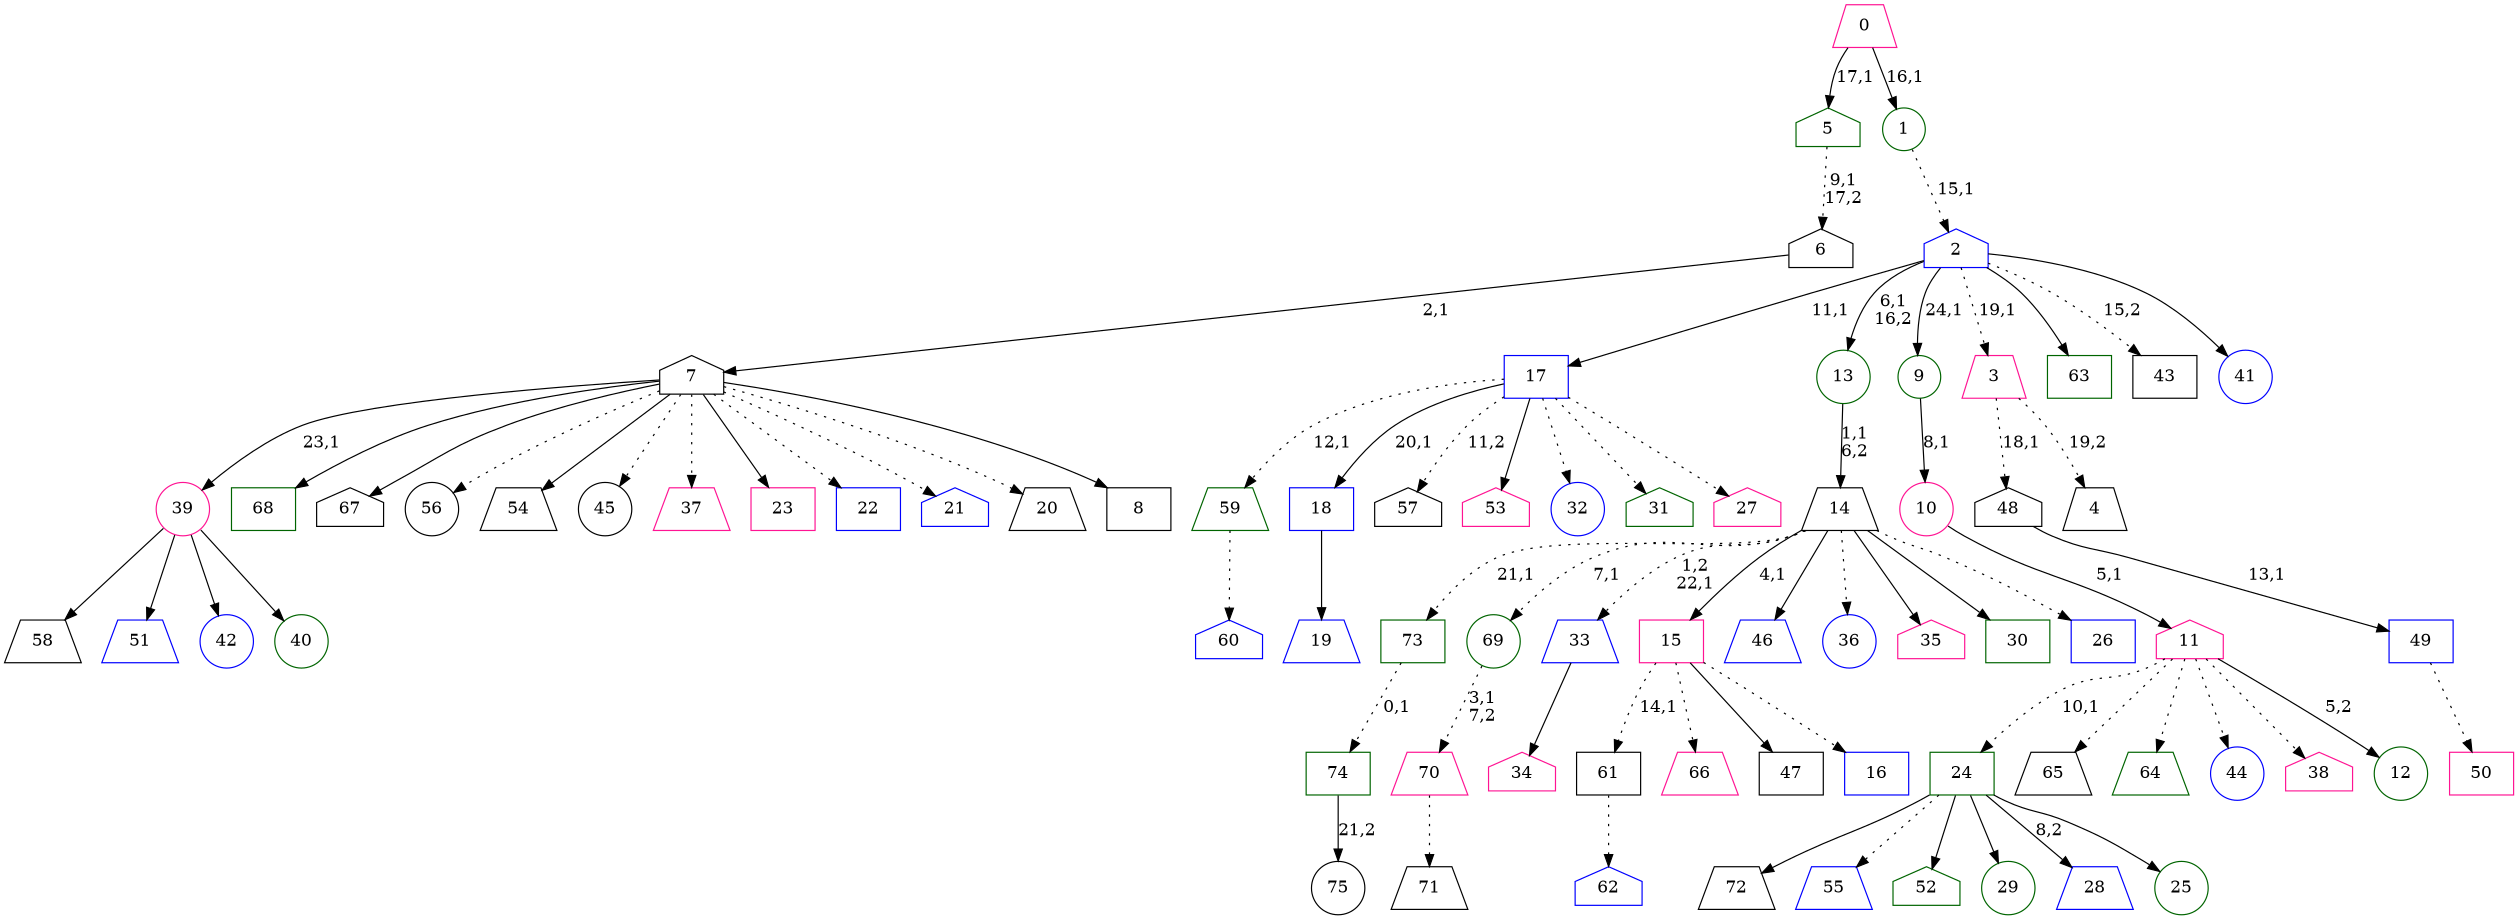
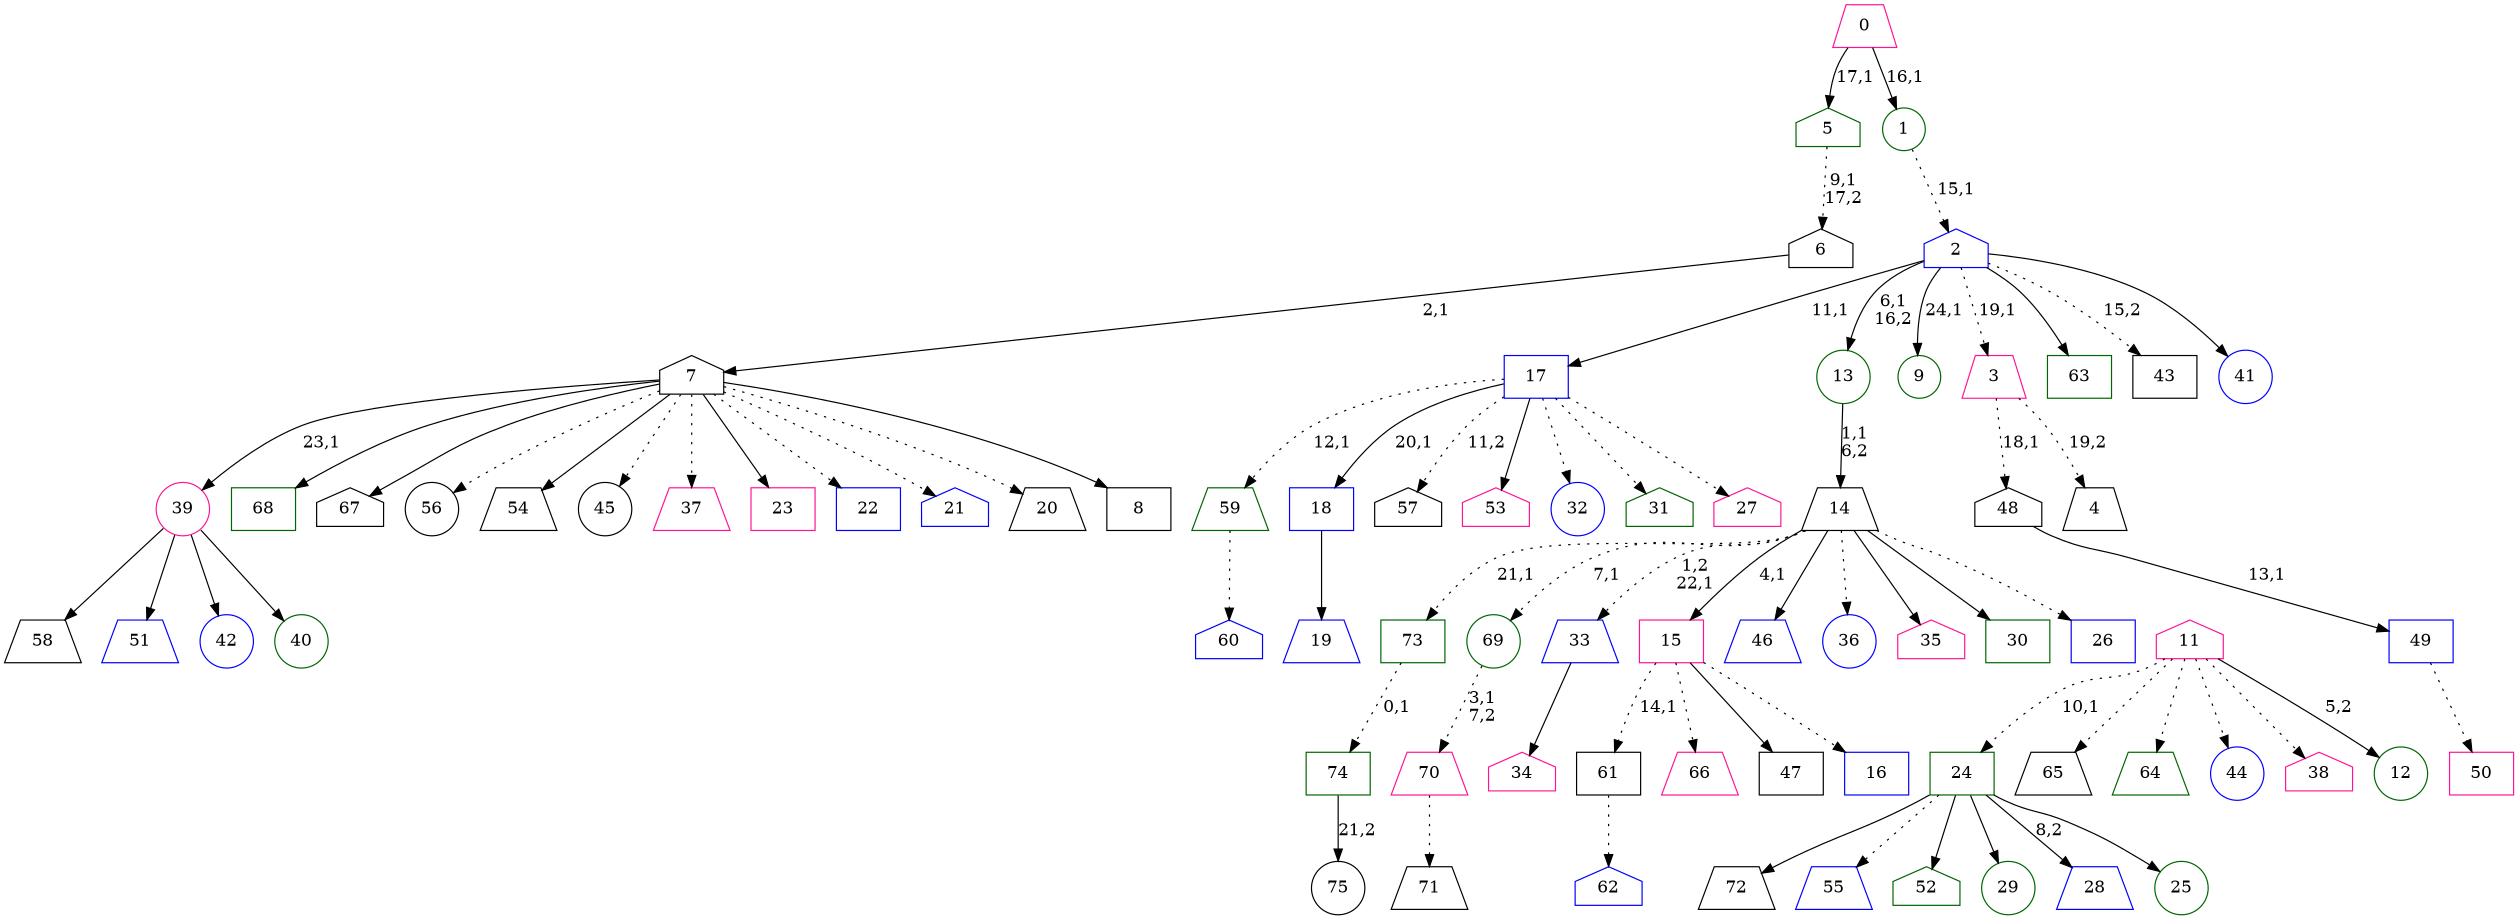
node "10": removed
